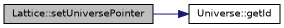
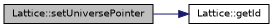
node "Universe::getId": label "Universe::getId" -> "Lattice::getId"
